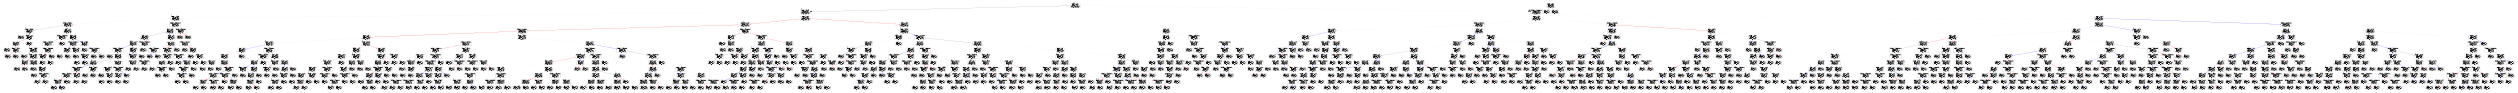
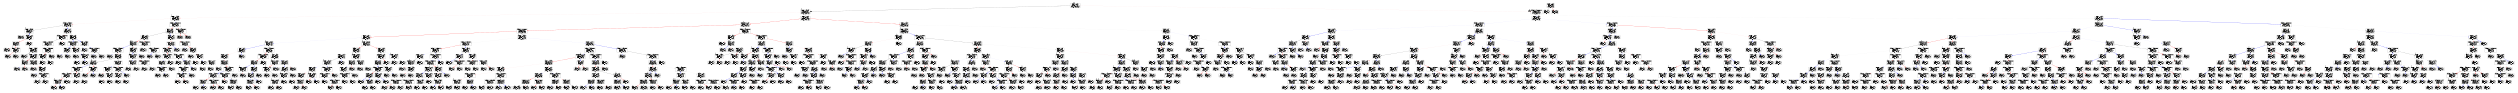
node "Comedy <= 0.5 gini = 0.178 samples = 101 value = [10, 91]": removed
